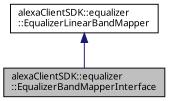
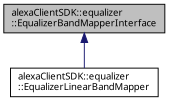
edge "alexaClientSDK::equalizer ::EqualizerBandMapperInterface" -> "alexaClientSDK::equalizer ::EqualizerLinearBandMapper": reversed
